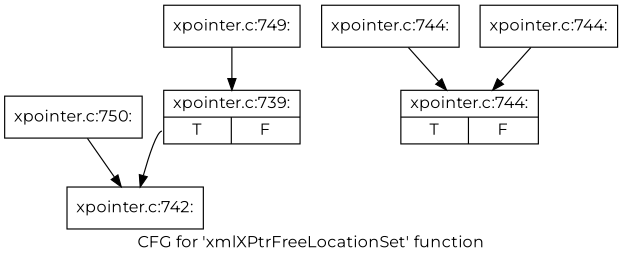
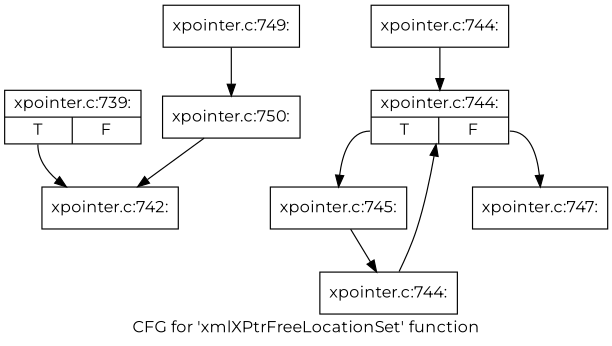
edge "xpointer.c:749:" -> "xpointer.c:739:": now "xpointer.c:749:" -> "xpointer.c:750:"
node "xpointer.c:745:": added
node "xpointer.c:747:": added
